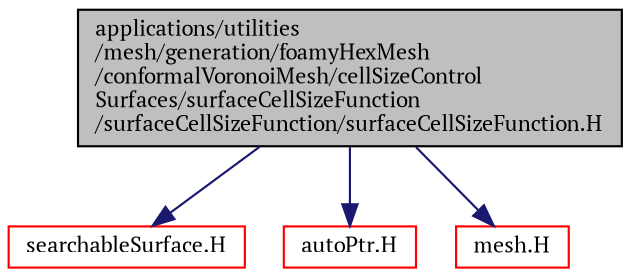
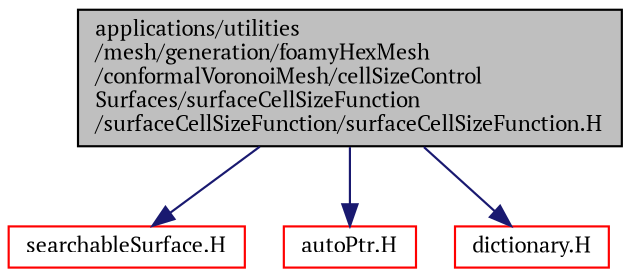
node "mesh.H": label "mesh.H" -> "dictionary.H"
